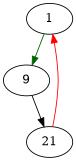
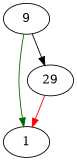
edge "1" -> "9": reversed
node "21": label "21" -> "29"
